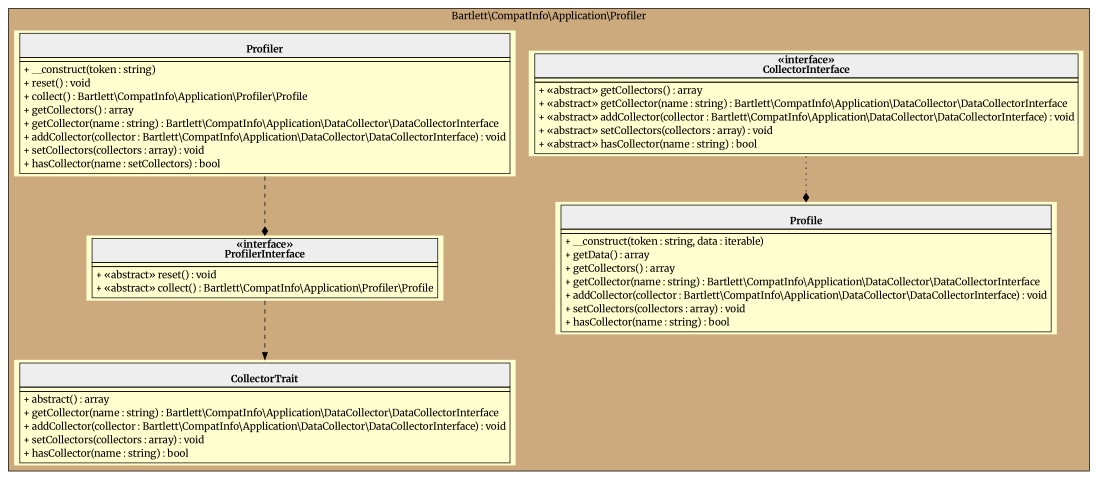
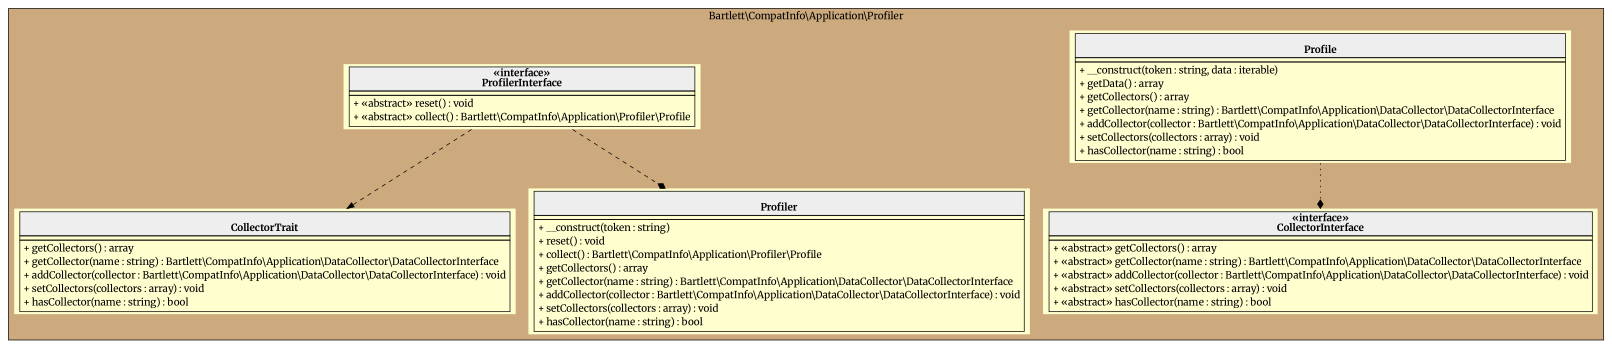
node "Profiler": text "+ hasCollector(name : setCollectors) : bool" -> "+ hasCollector(name : string) : bool"
edge "CollectorInterface" -> "Profile": reversed
edge "Profiler" -> "ProfilerInterface": reversed
node "CollectorTrait": text "+ abstract() : array" -> "+ getCollectors() : array"
